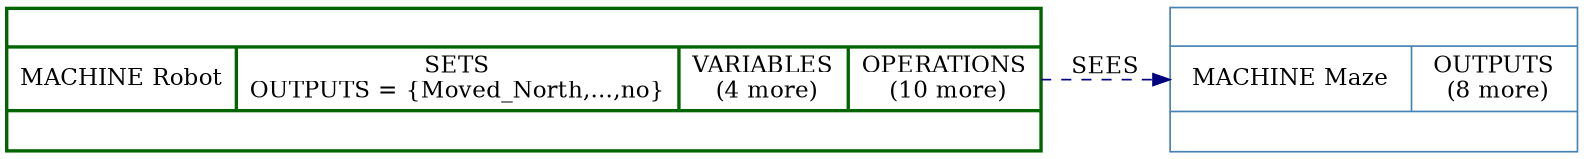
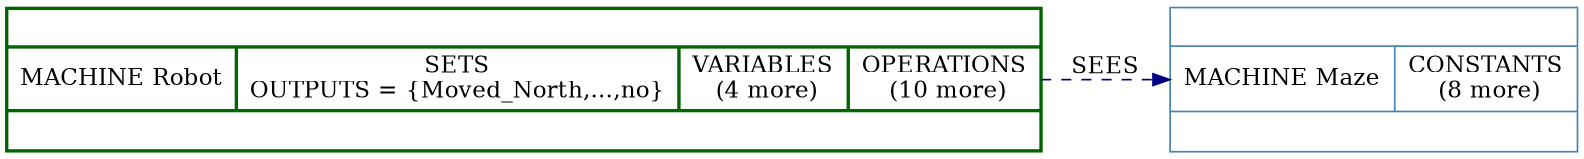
node "MACHINE Maze": text "OUTPUTS" -> "CONSTANTS"
